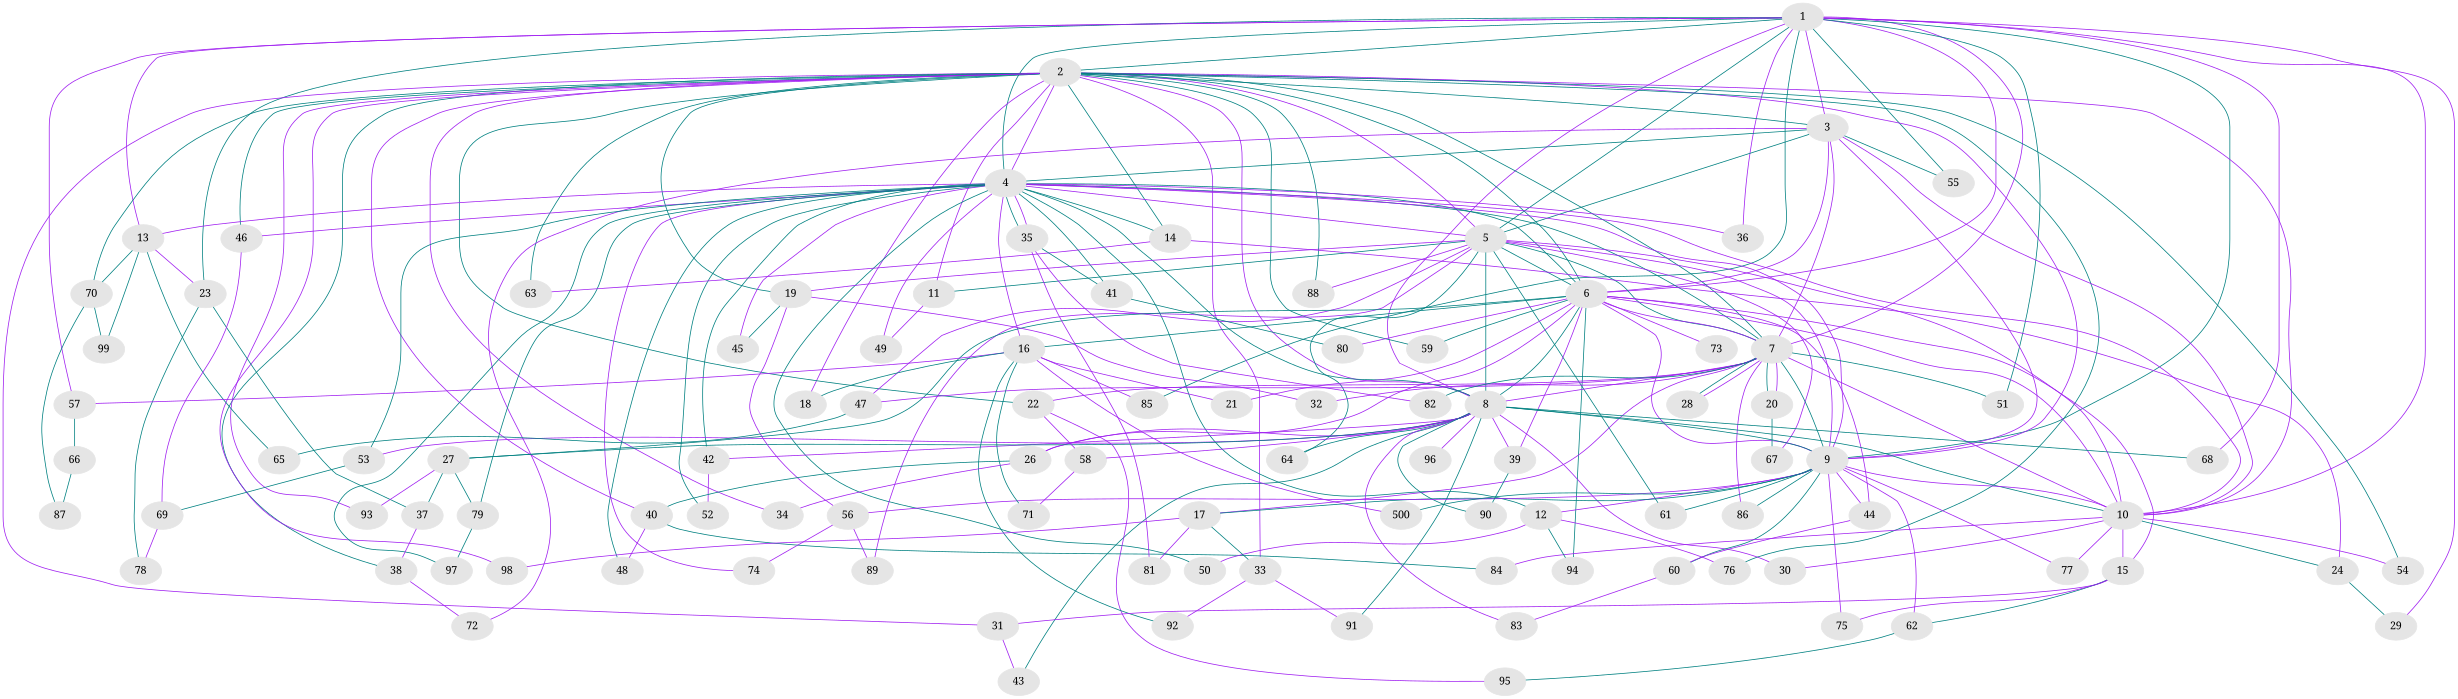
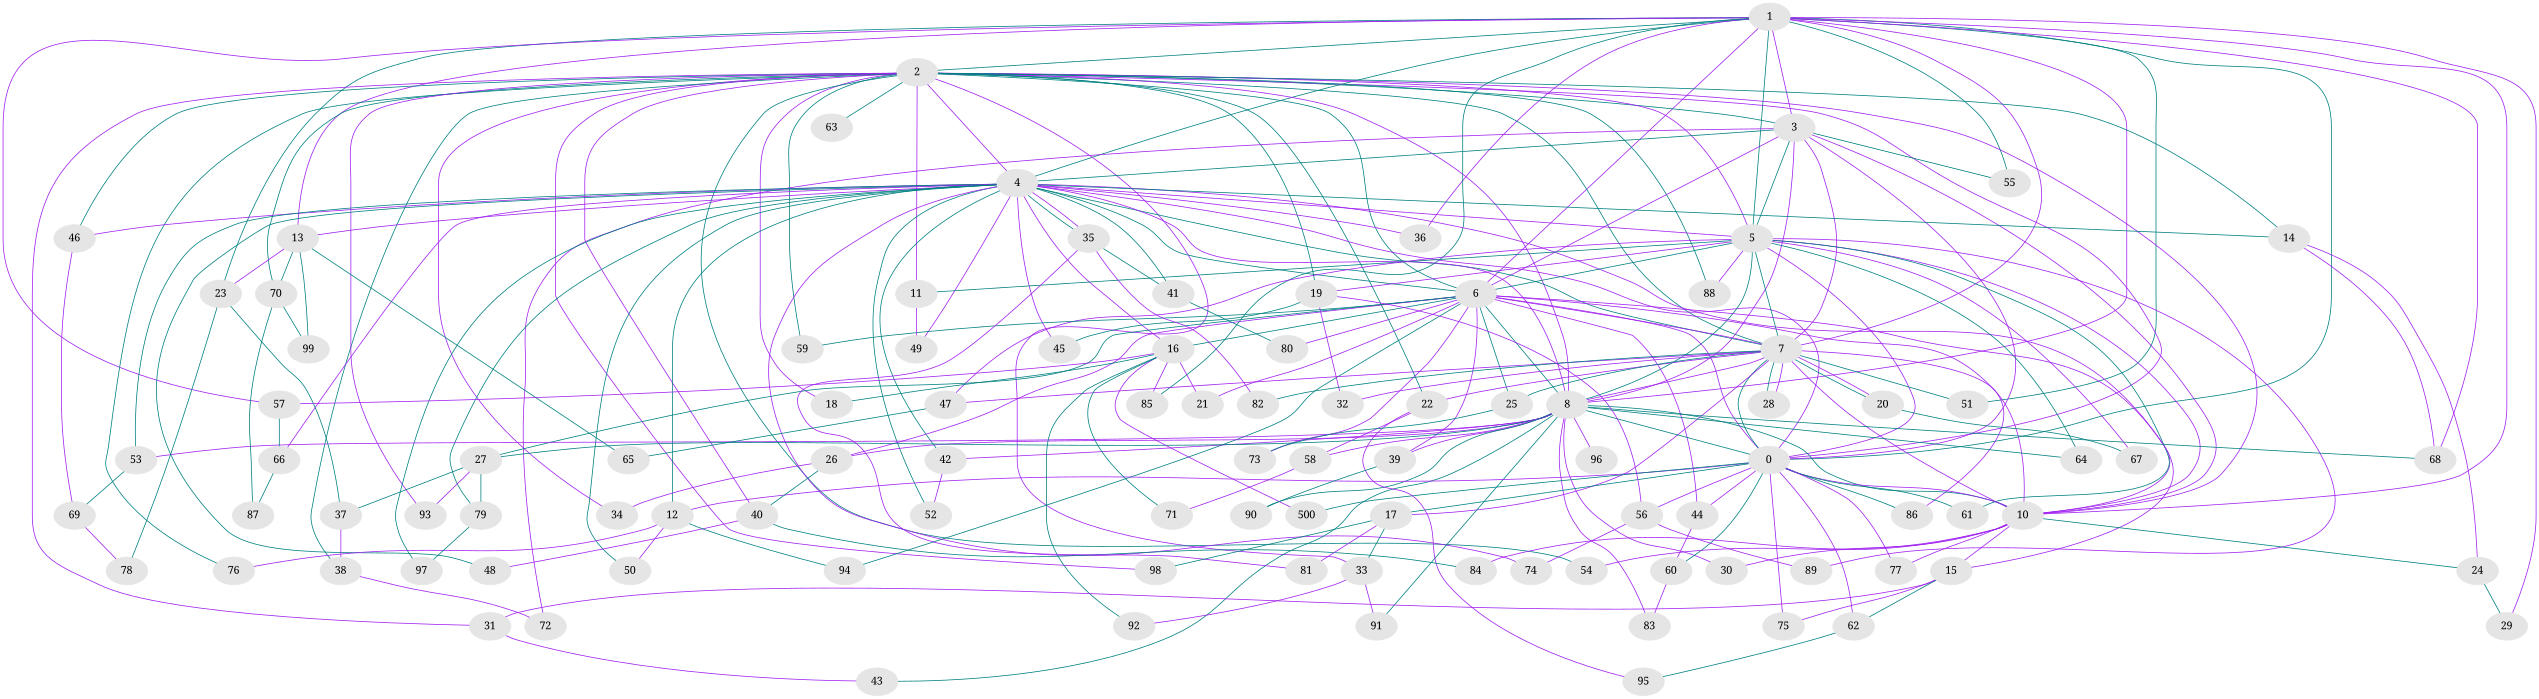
edge "4" -- "66": added
edge "14" -- "63": now "14" -- "68"
edge "3" -- "8": added
edge "4" -- "8": color teal -> purple
node "25": added
node "9": label "9" -> "0"
edge "17" -- "98": color purple -> teal
